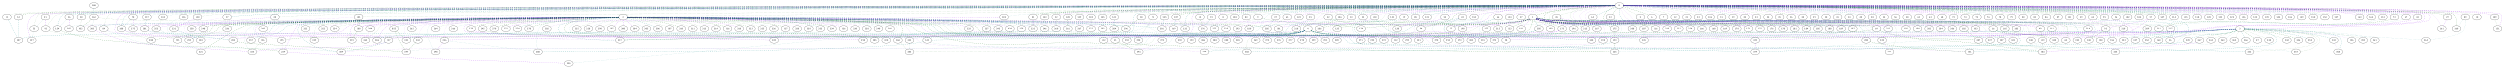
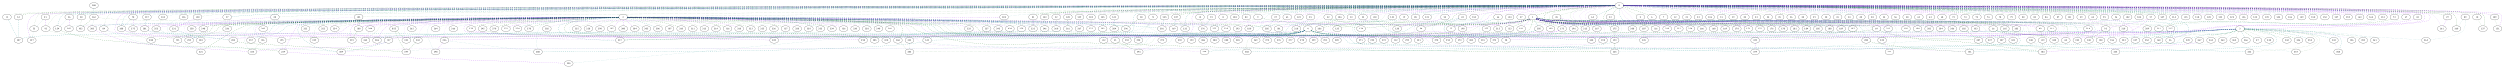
node "159": added
node "137": added
